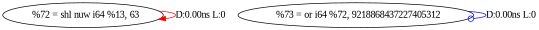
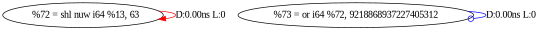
node "%73 = or i64 %72, 9218868437227405312": label "%73 = or i64 %72, 9218868437227405312" -> "%73 = or i64 %72, 9218868937227405312"
